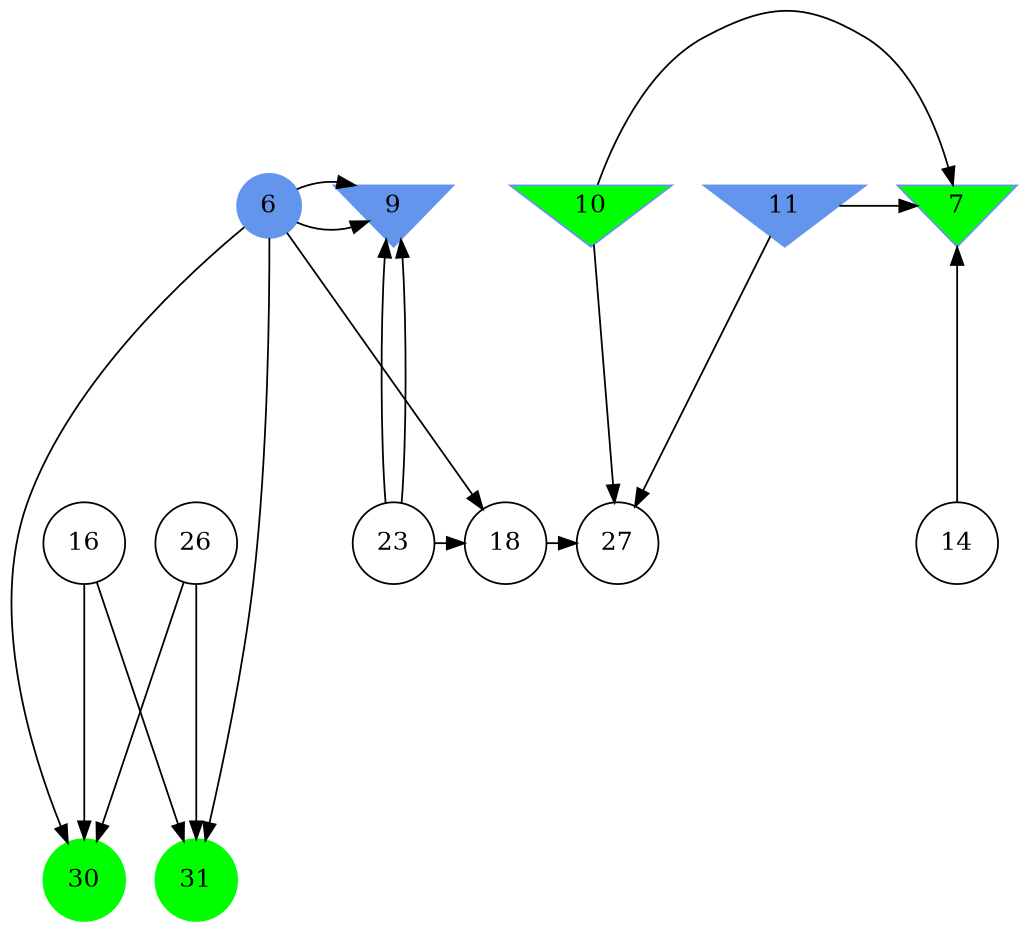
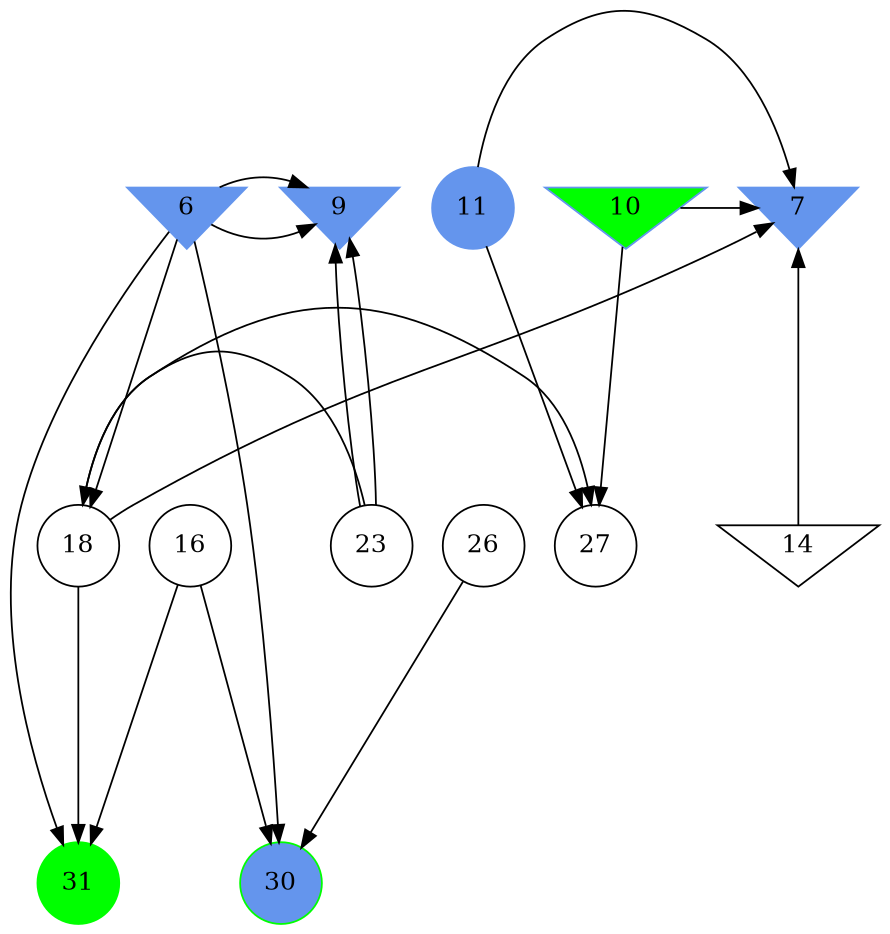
node "6": shape circle -> invtriangle
node "11": shape invtriangle -> circle
node "7": fillcolor green -> cornflowerblue
edge "18" -> "7": added
node "14": shape circle -> invtriangle
edge "26" -> "31": now "18" -> "31"
node "30": fillcolor green -> cornflowerblue
